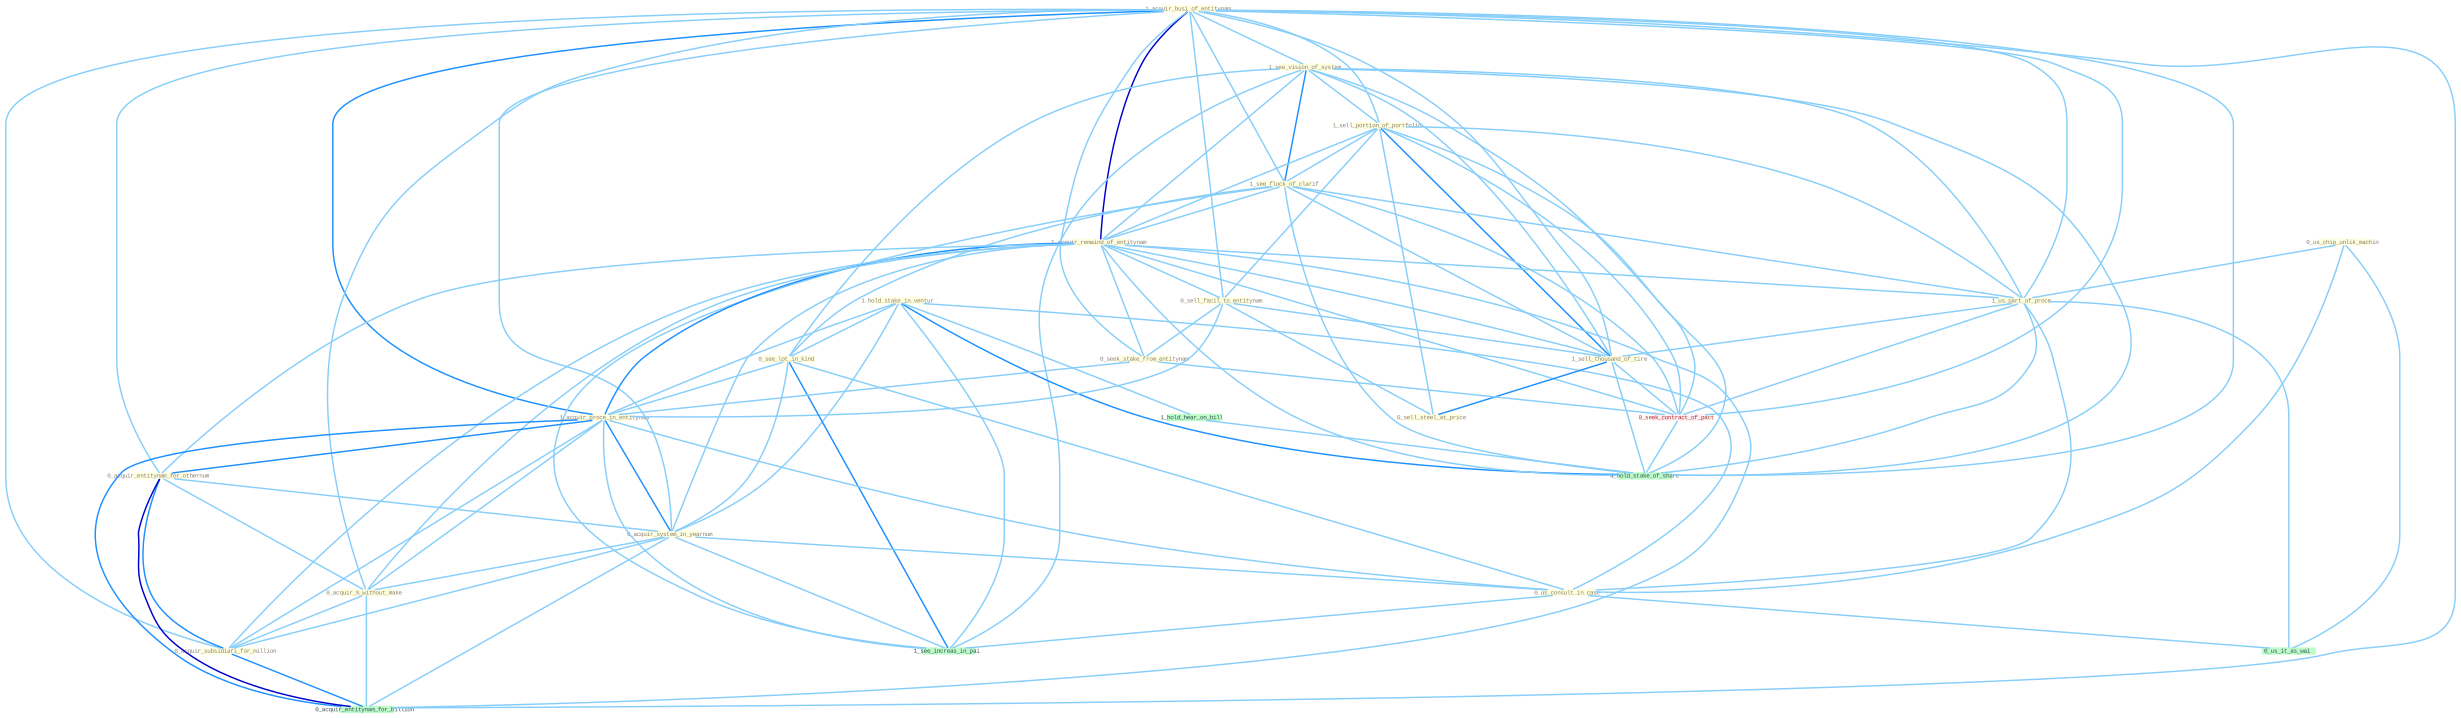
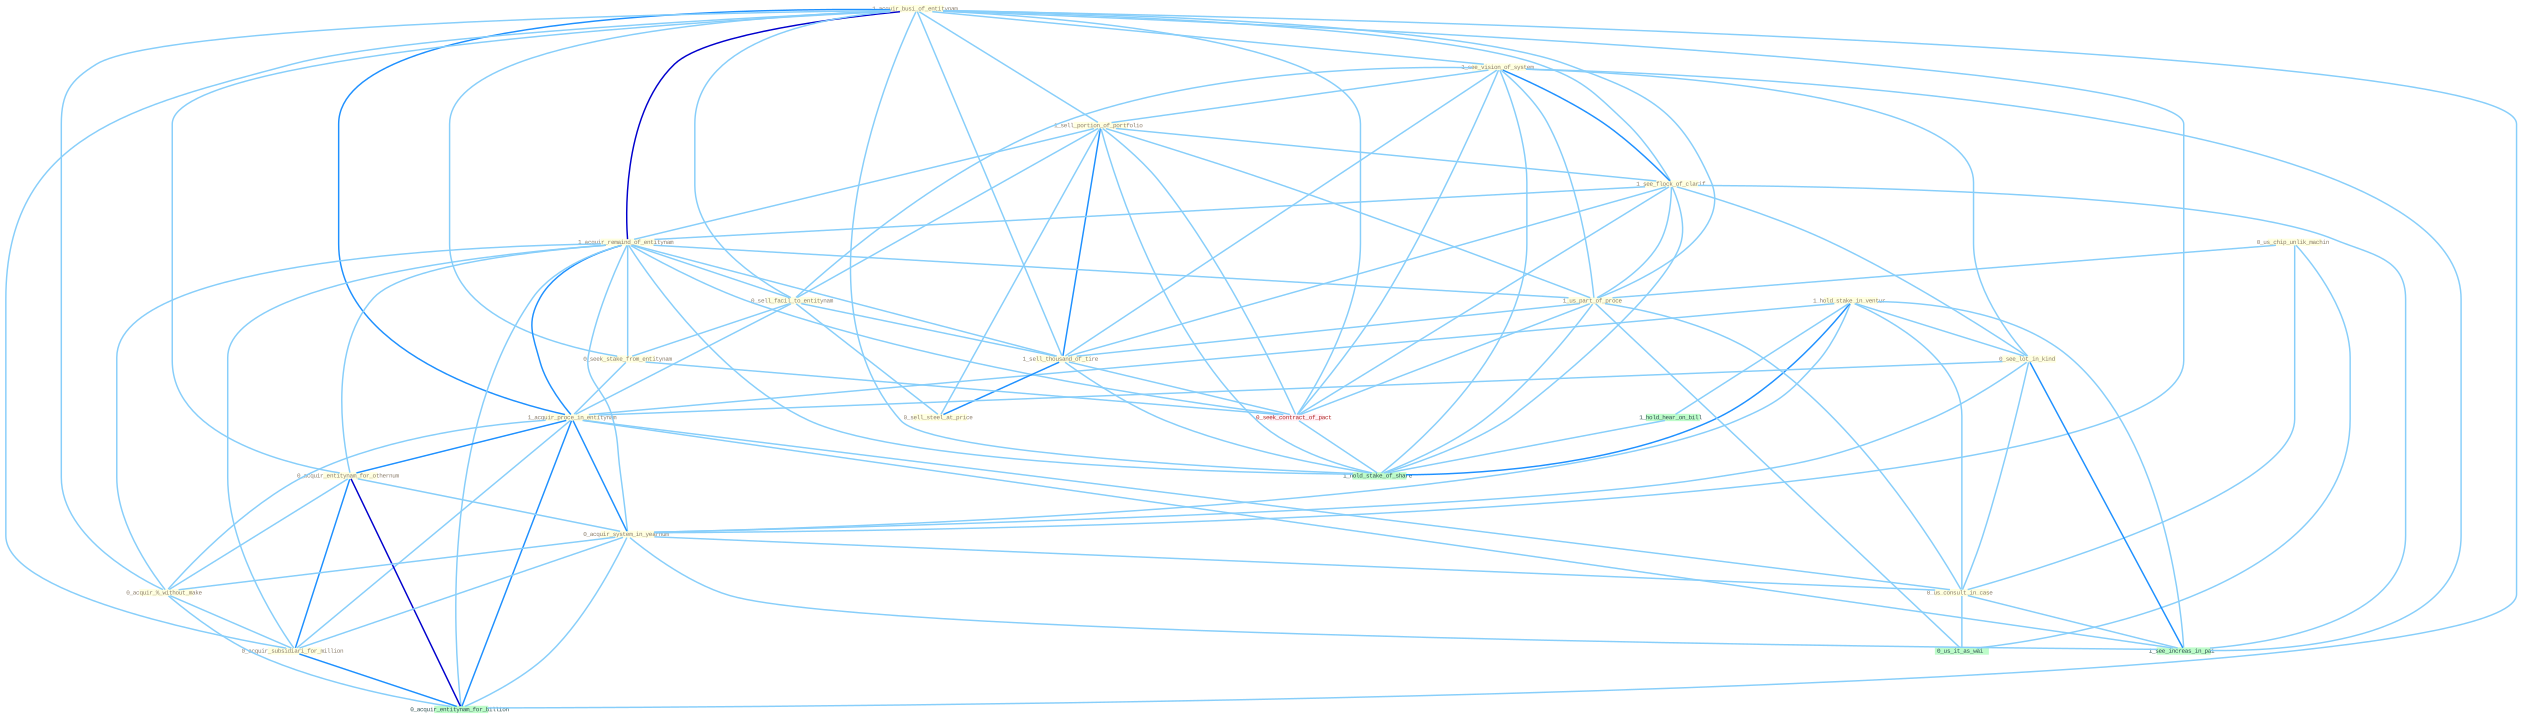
edge "1_see_vision_of_system" -- "1_acquir_remaind_of_entitynam": now "1_see_vision_of_system" -- "0_sell_facil_to_entitynam"
node "4_hold_stake_of_share": label "4_hold_stake_of_share" -> "1_hold_stake_of_share"
